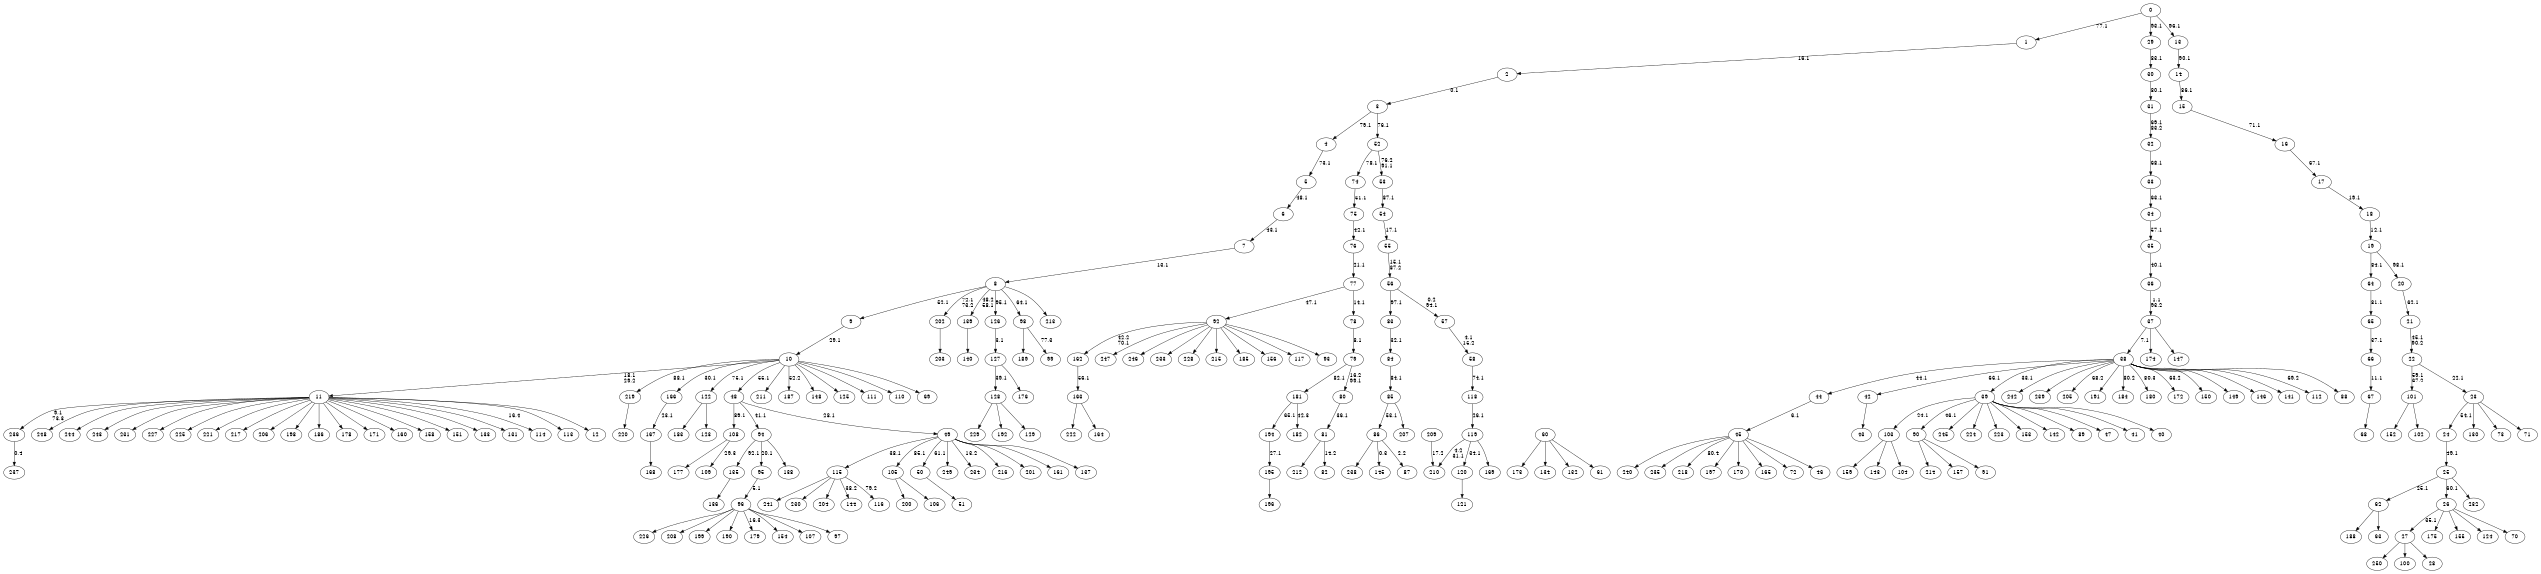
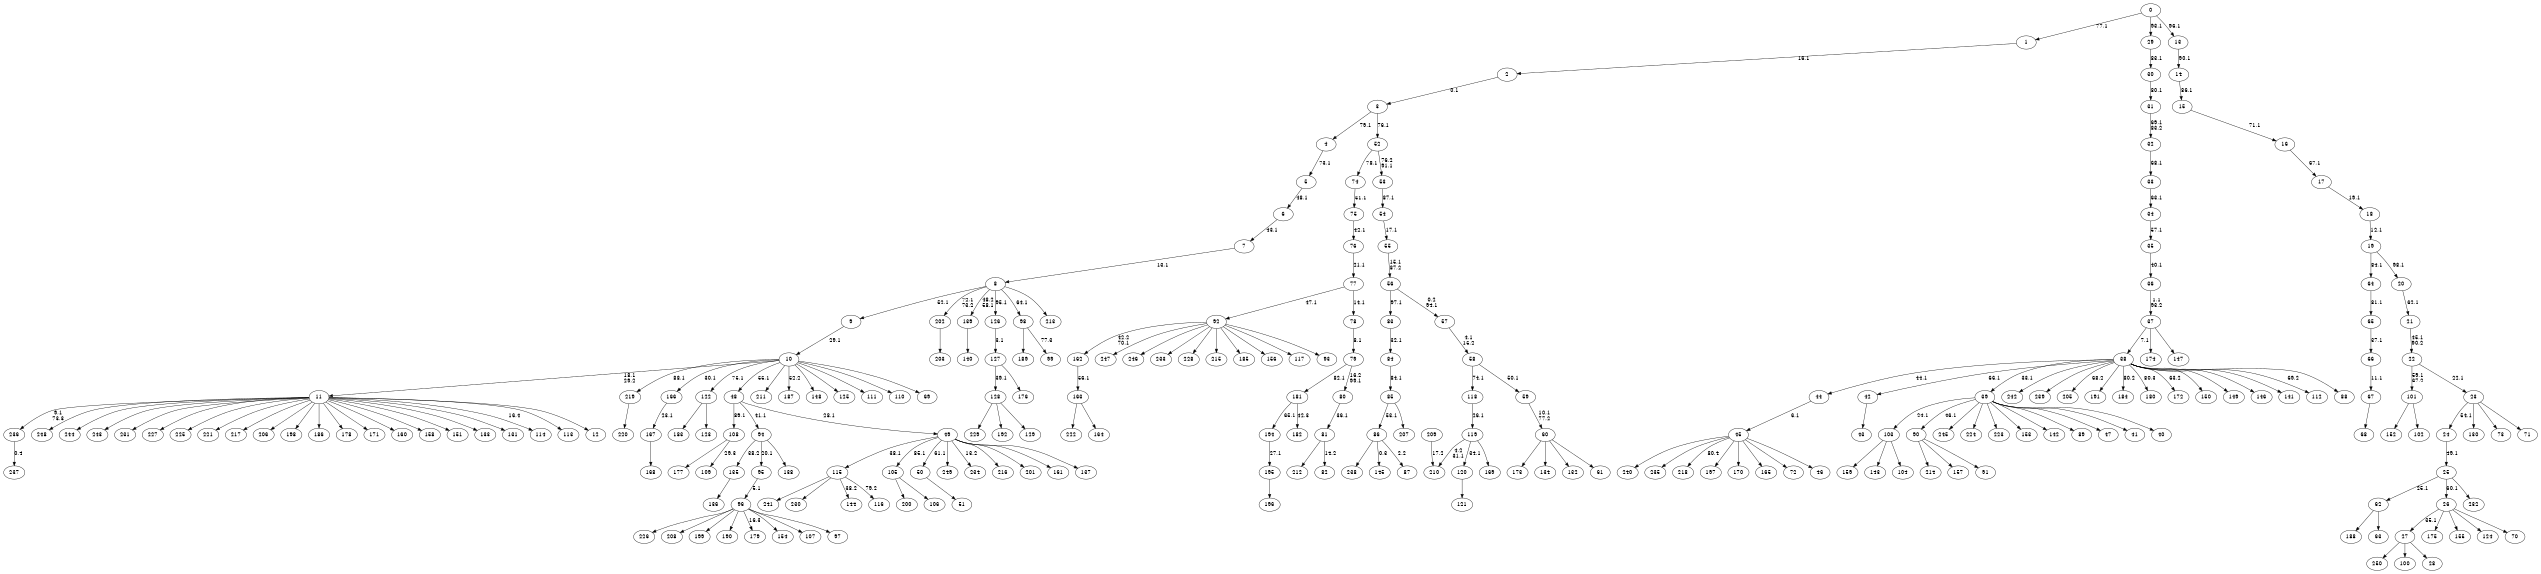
node "59": added
edge "94" -> "135": label "92,1" -> "38,2"
node "204": removed
